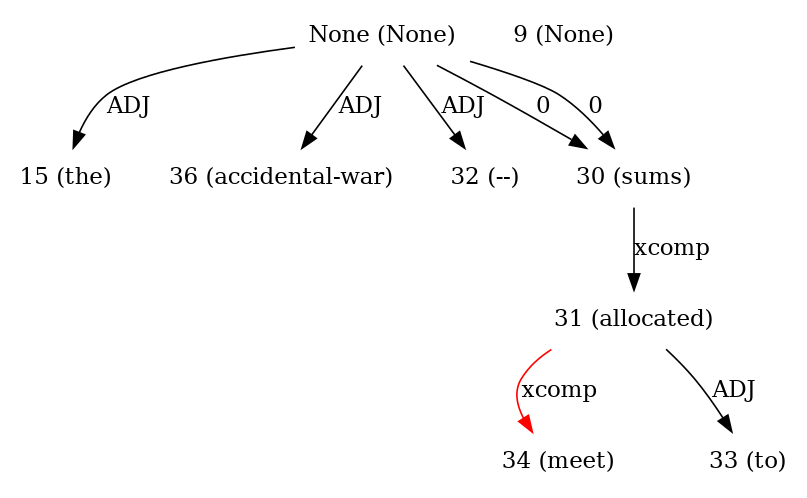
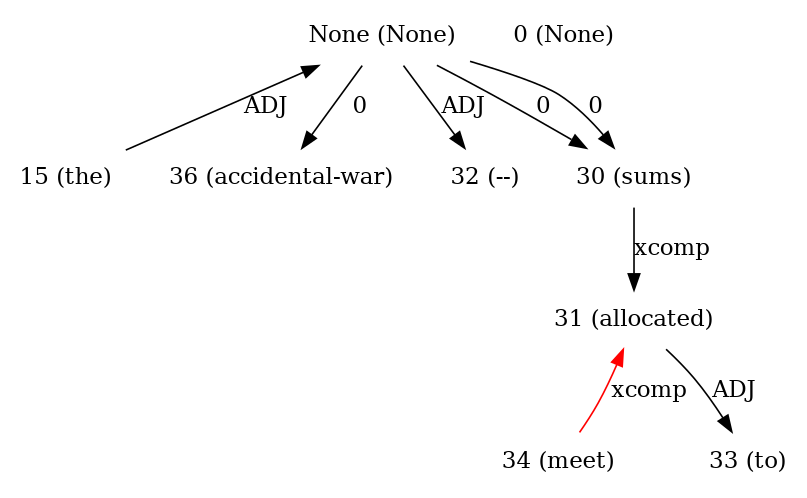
node "9 (None)": label "9 (None)" -> "0 (None)"
edge "None (None)" -> "15 (the)": reversed
edge "None (None)" -> "36 (accidental-war)": label "ADJ" -> "0"
edge "31 (allocated)" -> "34 (meet)": reversed
